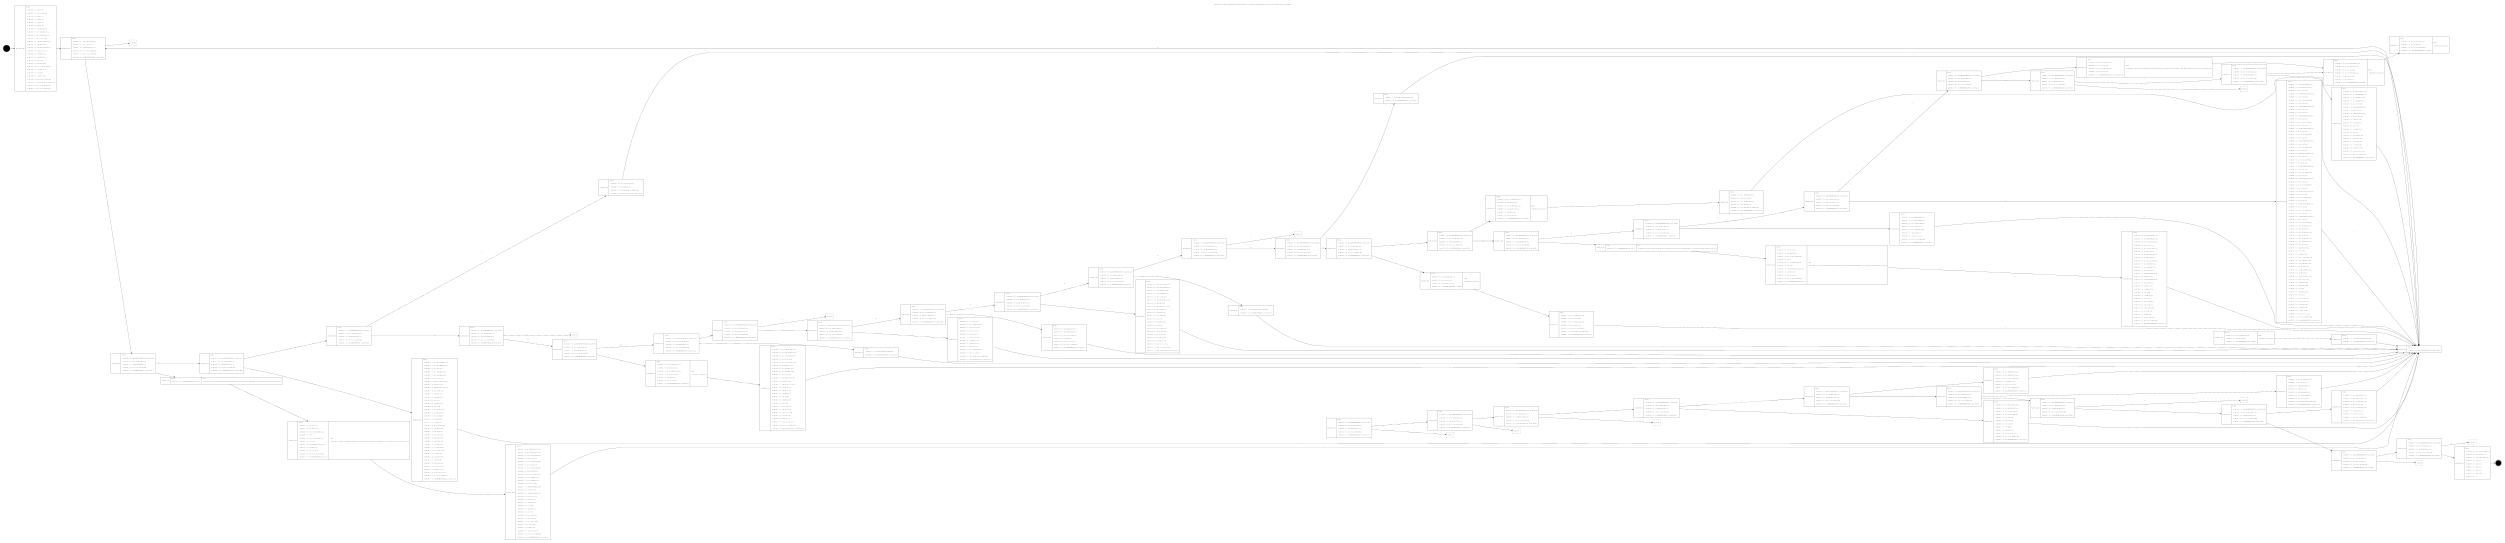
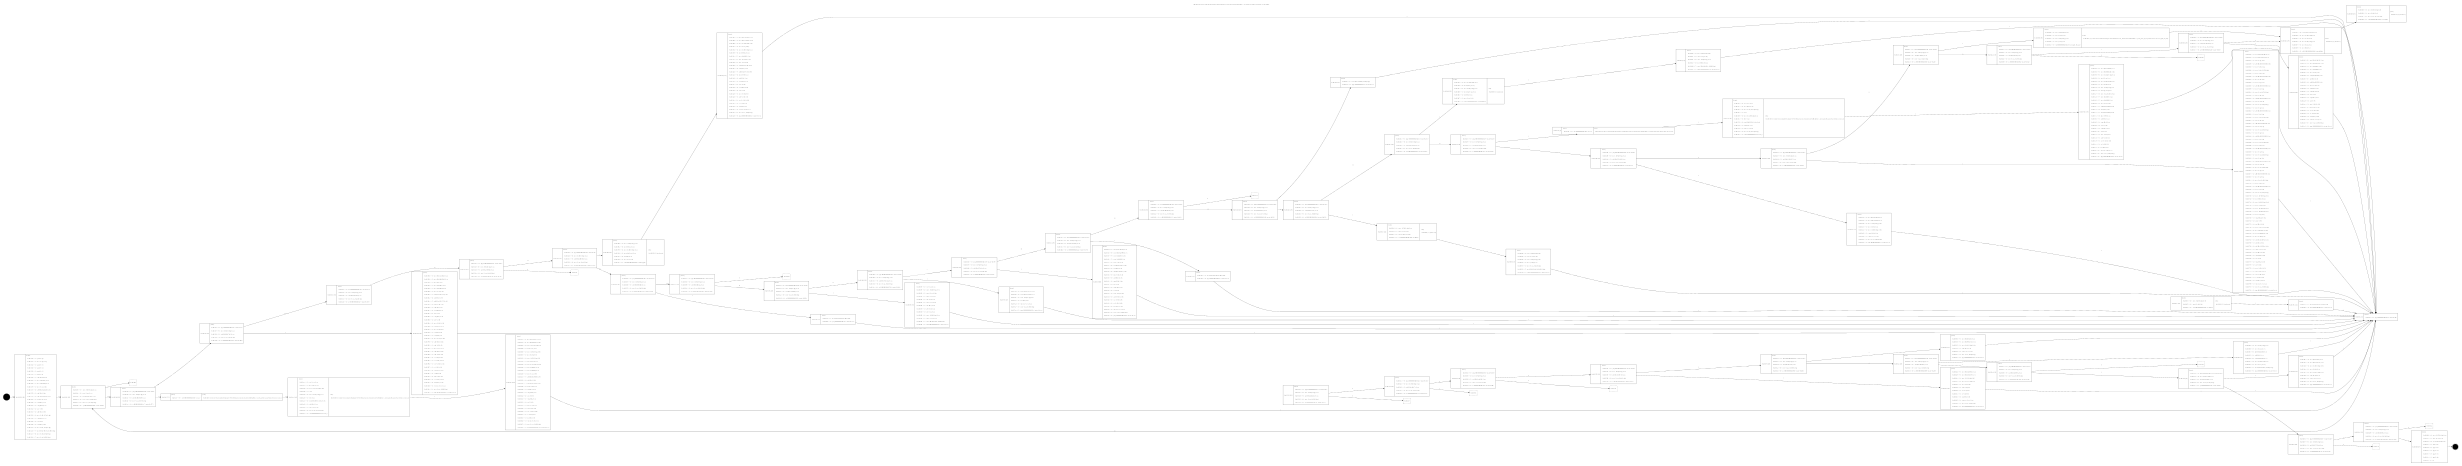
node "0x401da7 [22]": removed
